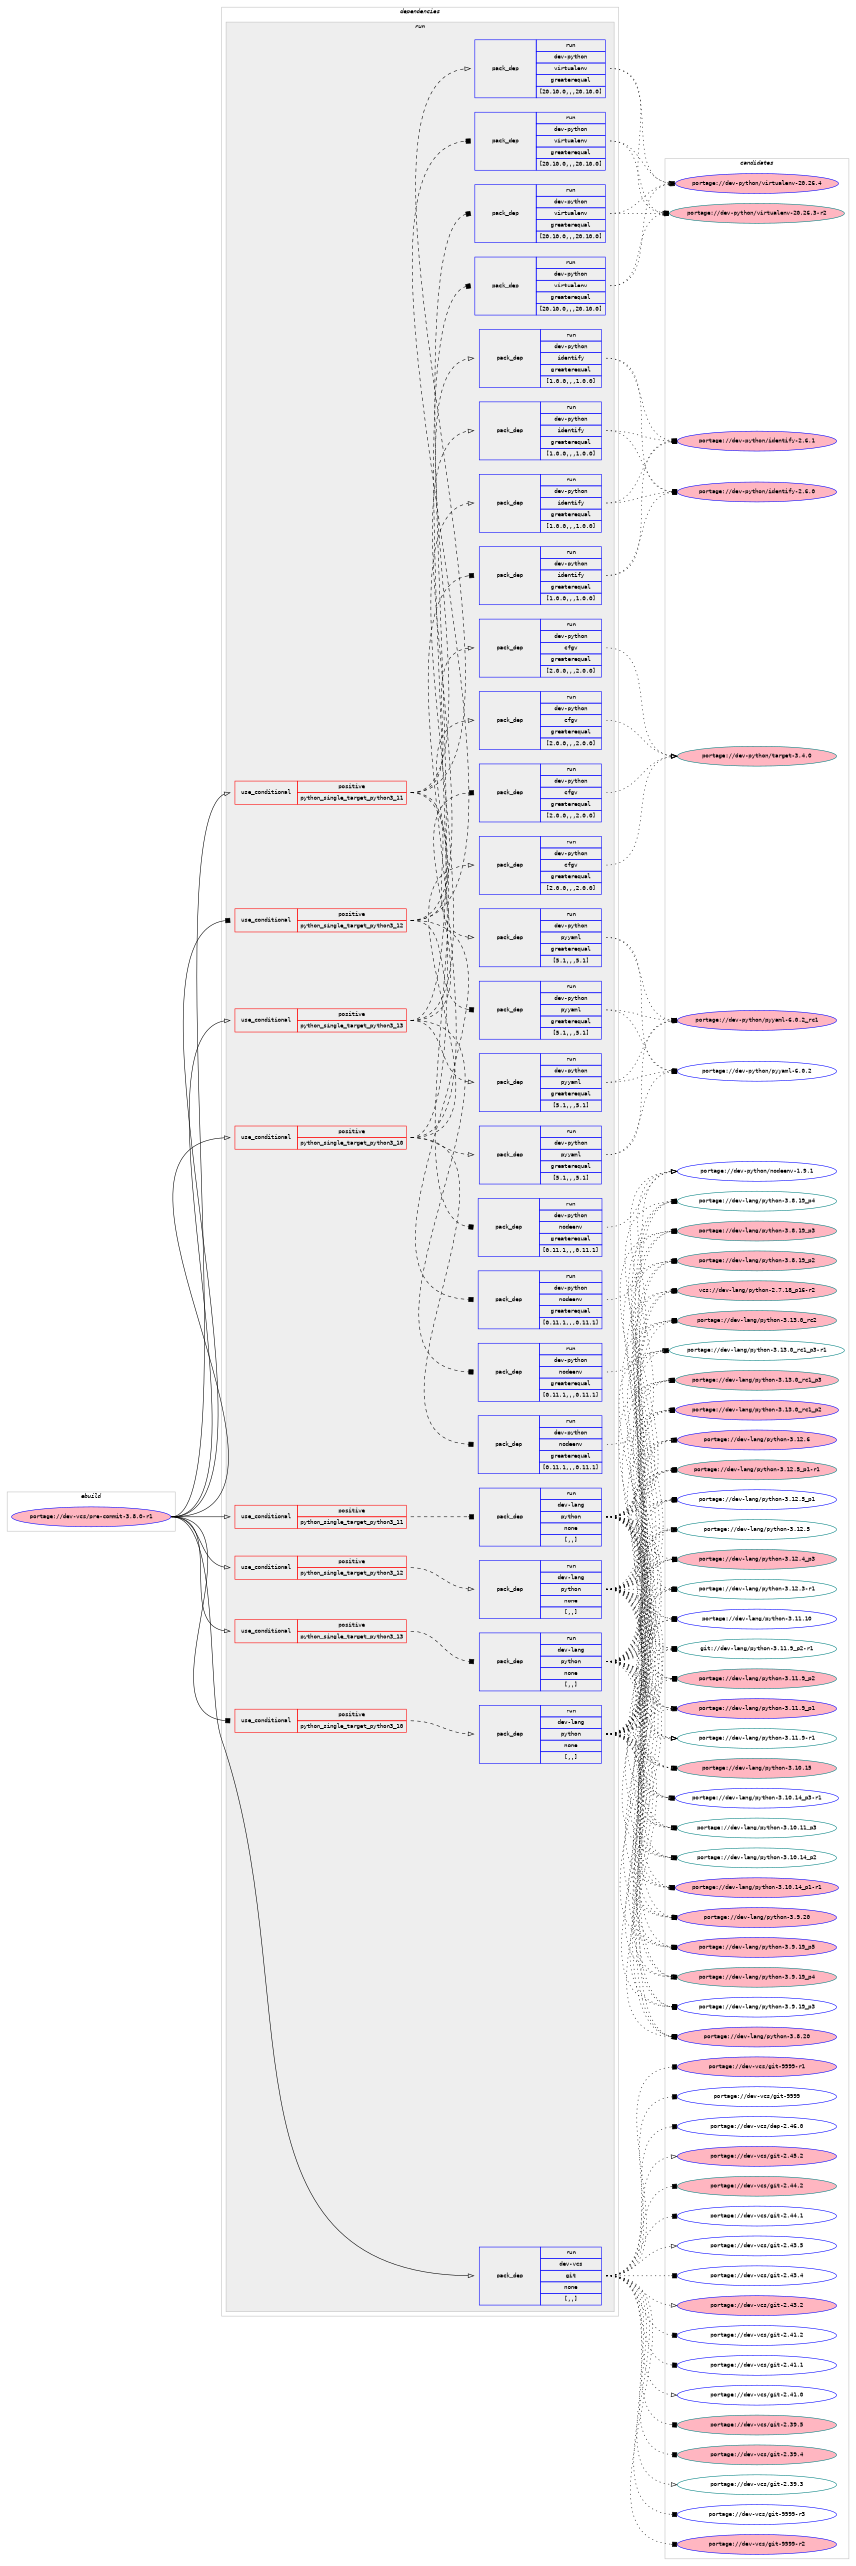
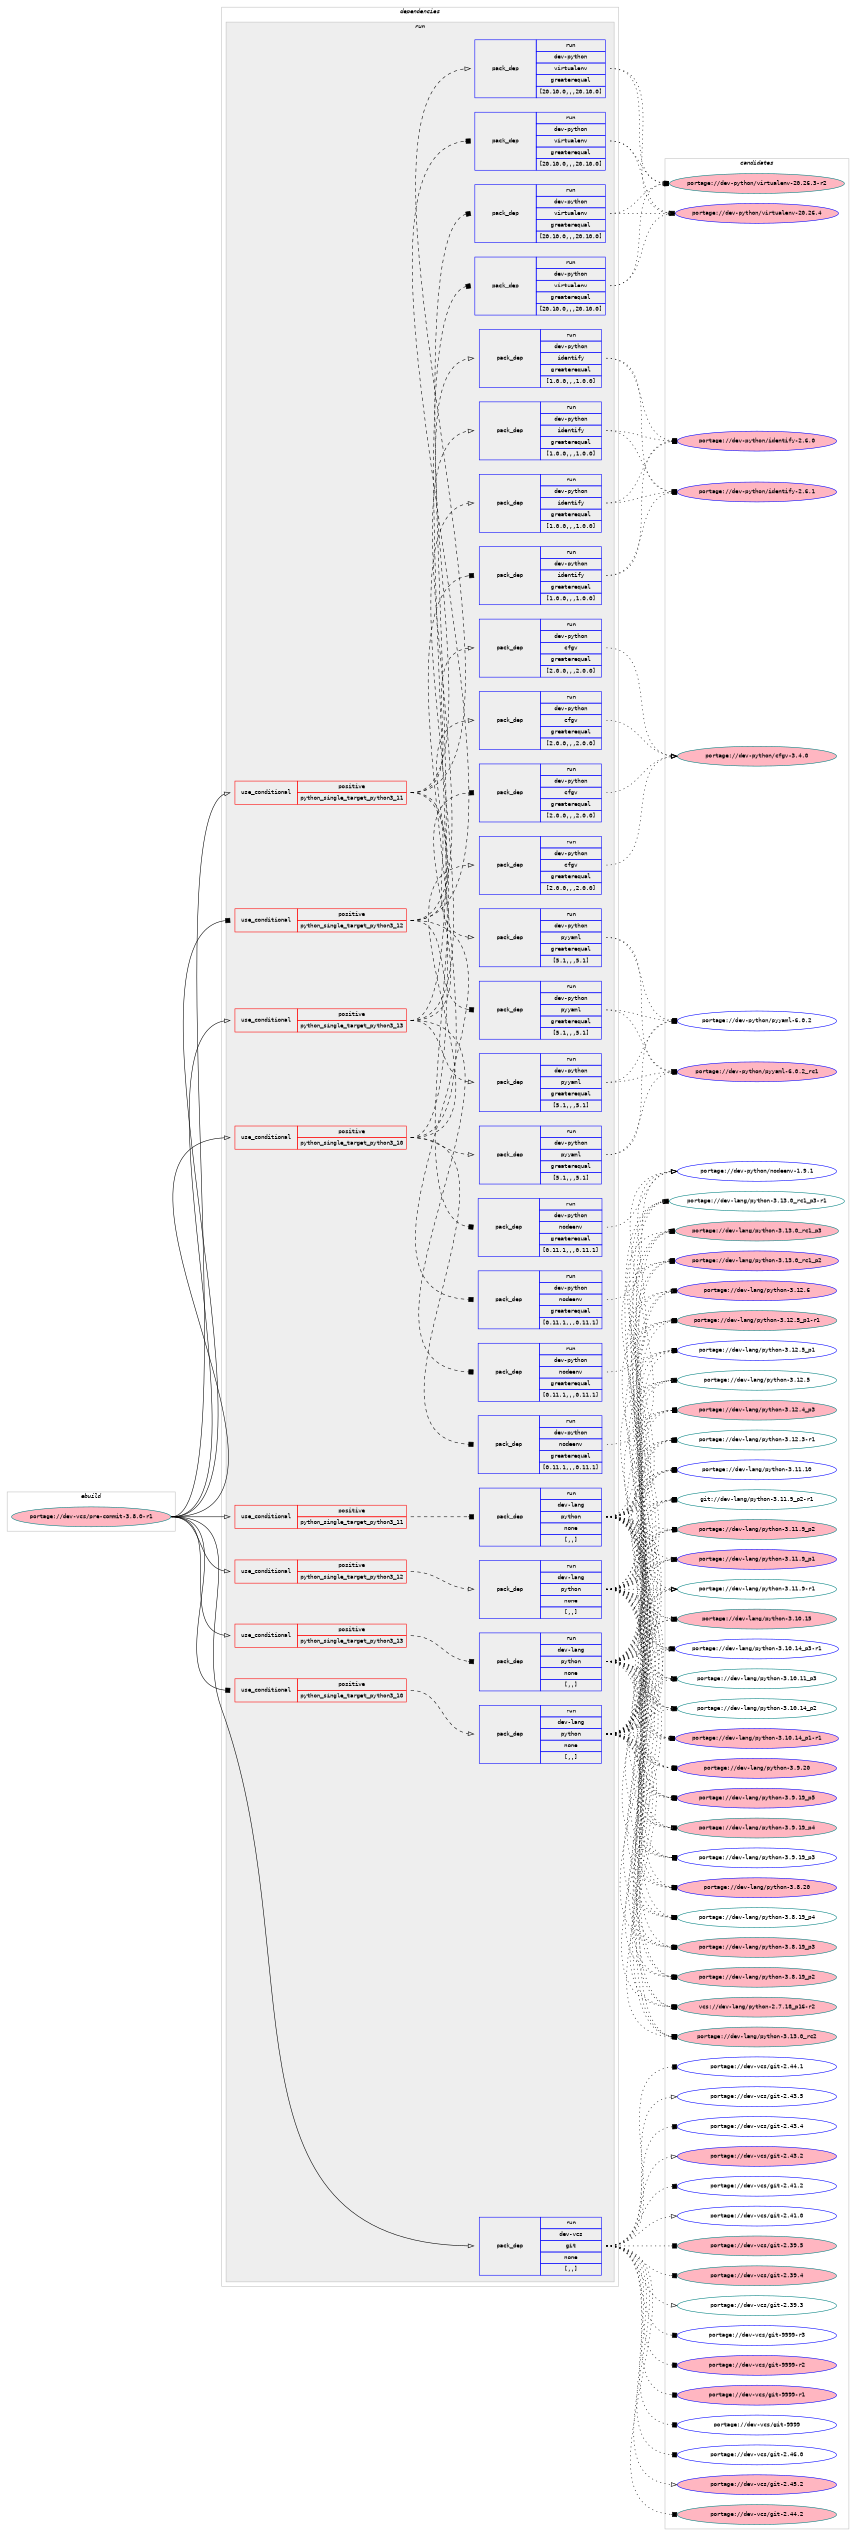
node "portage://dev-python/target-3.4.0": label "portage://dev-python/target-3.4.0" -> "portage://dev-python/cfgv-3.4.0"
node "portage://dev-vcs/pre-commit-3.8.0-r1": color blue -> teal
node "portage://dev-vcs/dep-2.46.0": label "portage://dev-vcs/dep-2.46.0" -> "portage://dev-vcs/git-2.46.0"
node "portage://dev-vcs/git-2.41.1": removed
